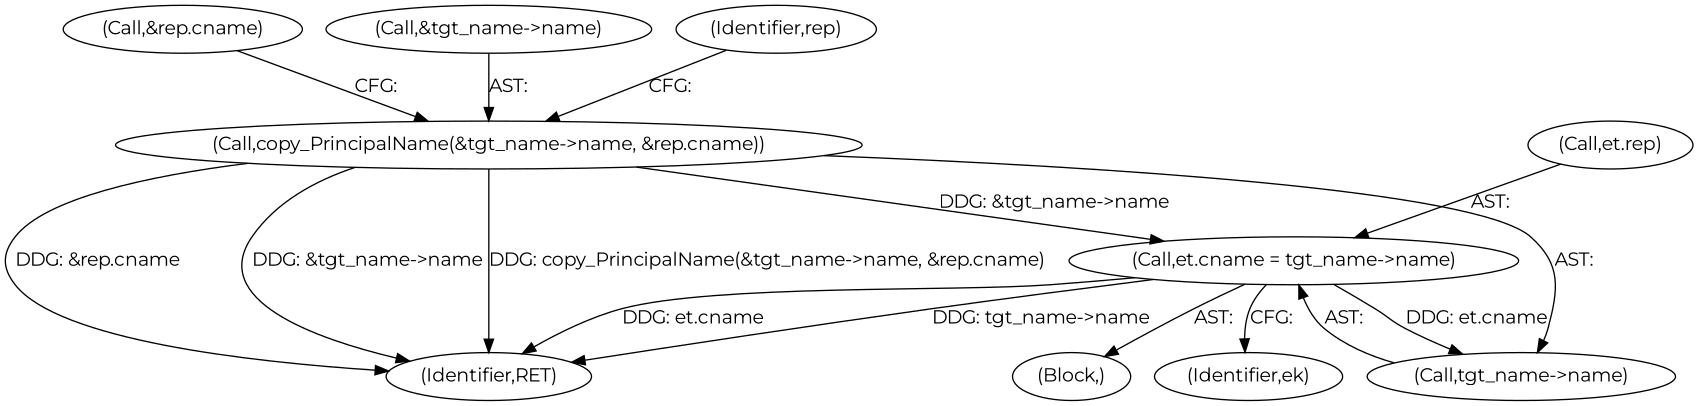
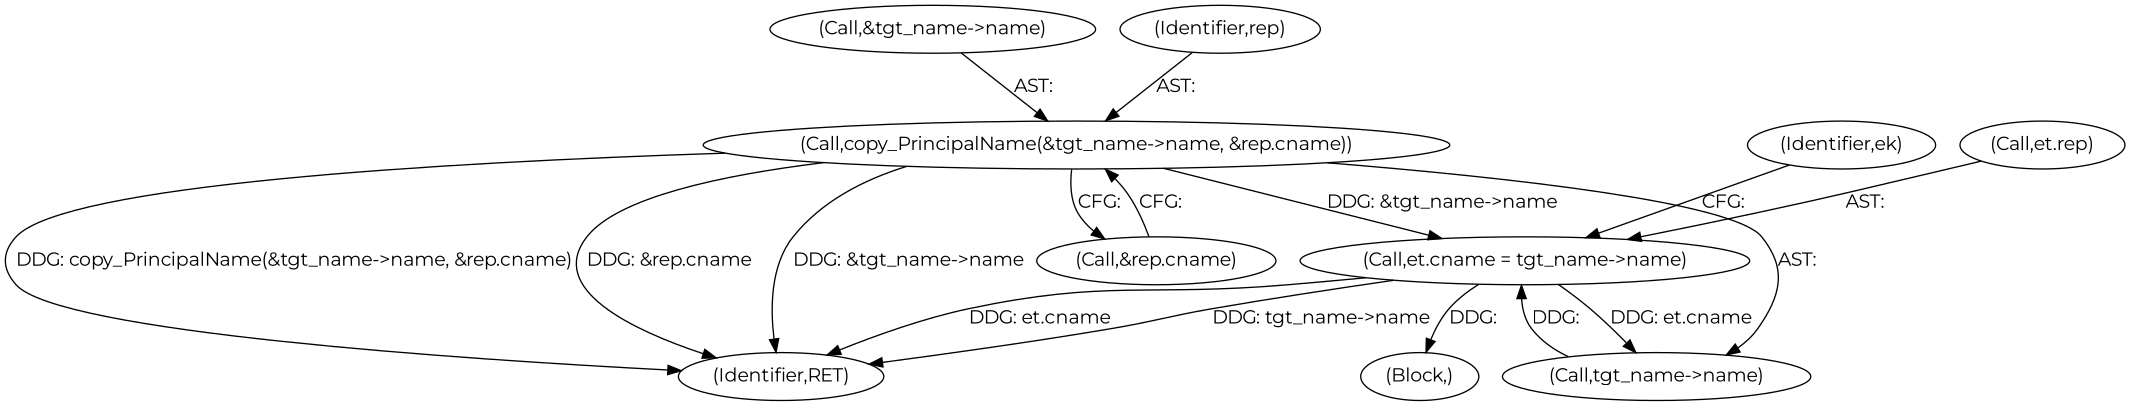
edge "(Identifier,rep)" -> "(Call,copy_PrincipalName(&tgt_name->name, &rep.cname))": label "CFG: " -> "AST: "
edge "(Call,copy_PrincipalName(&tgt_name->name, &rep.cname))" -> "(Call,&rep.cname)": added, label "CFG:"
edge "(Call,et.cname = tgt_name->name)" -> "(Identifier,ek)": reversed
edge "(Call,et.cname = tgt_name->name)" -> "(Block,)": label "AST: " -> "DDG: "
edge "(Call,tgt_name->name)" -> "(Call,et.cname = tgt_name->name)": label "AST: " -> "DDG: "
